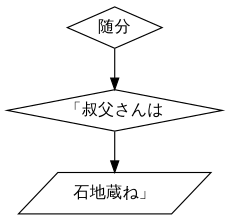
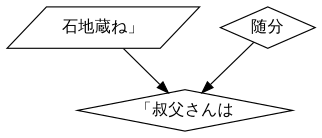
edge "「叔父さんは" -> "石地蔵ね」": reversed
